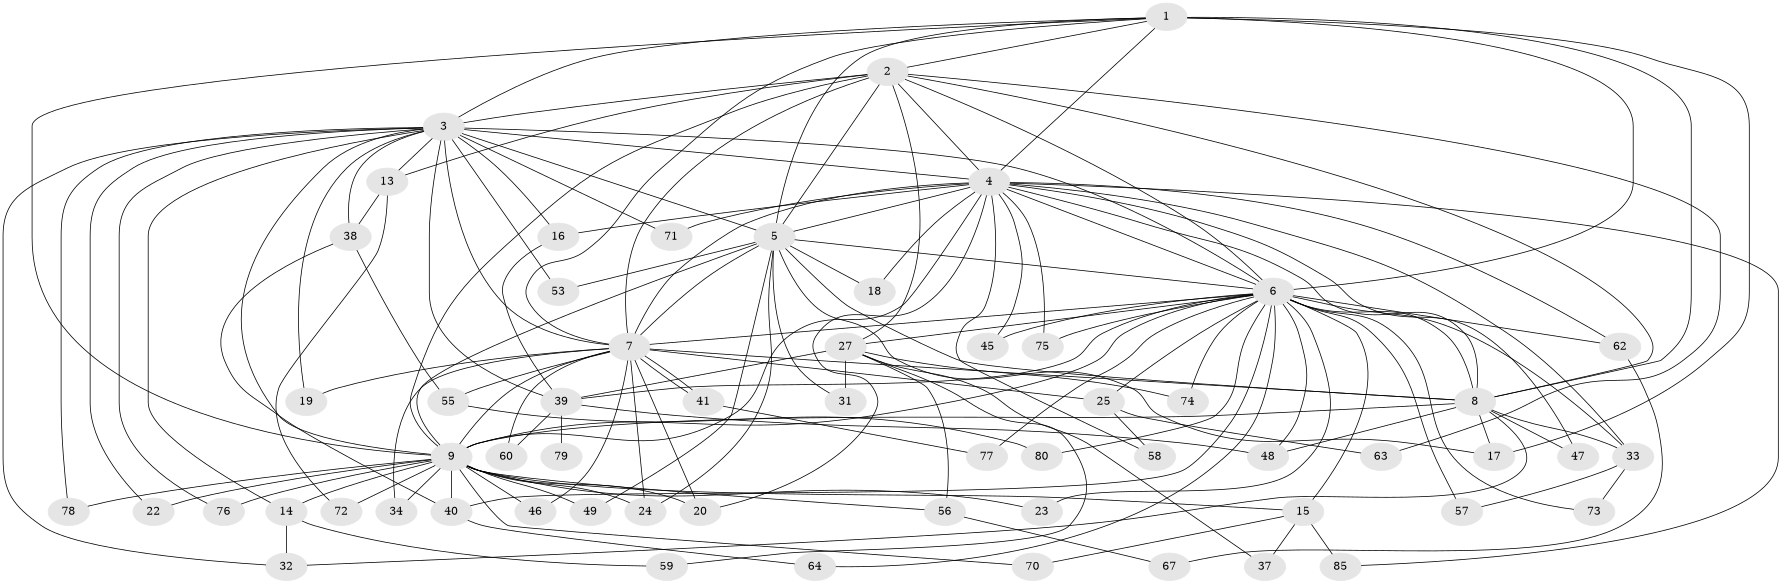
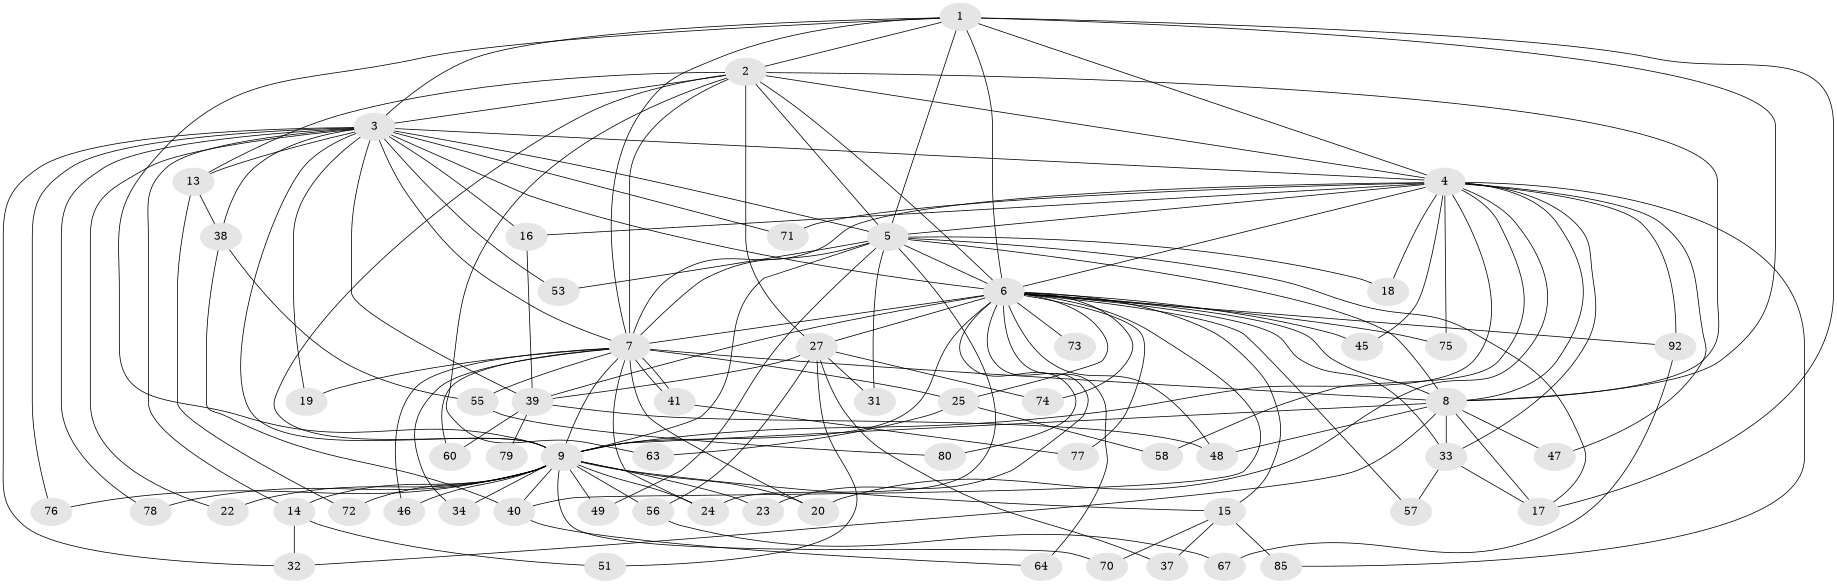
node "62": label "62" -> "92"
edge "33" -- "73": now "33" -- "17"
node "59": label "59" -> "51"
